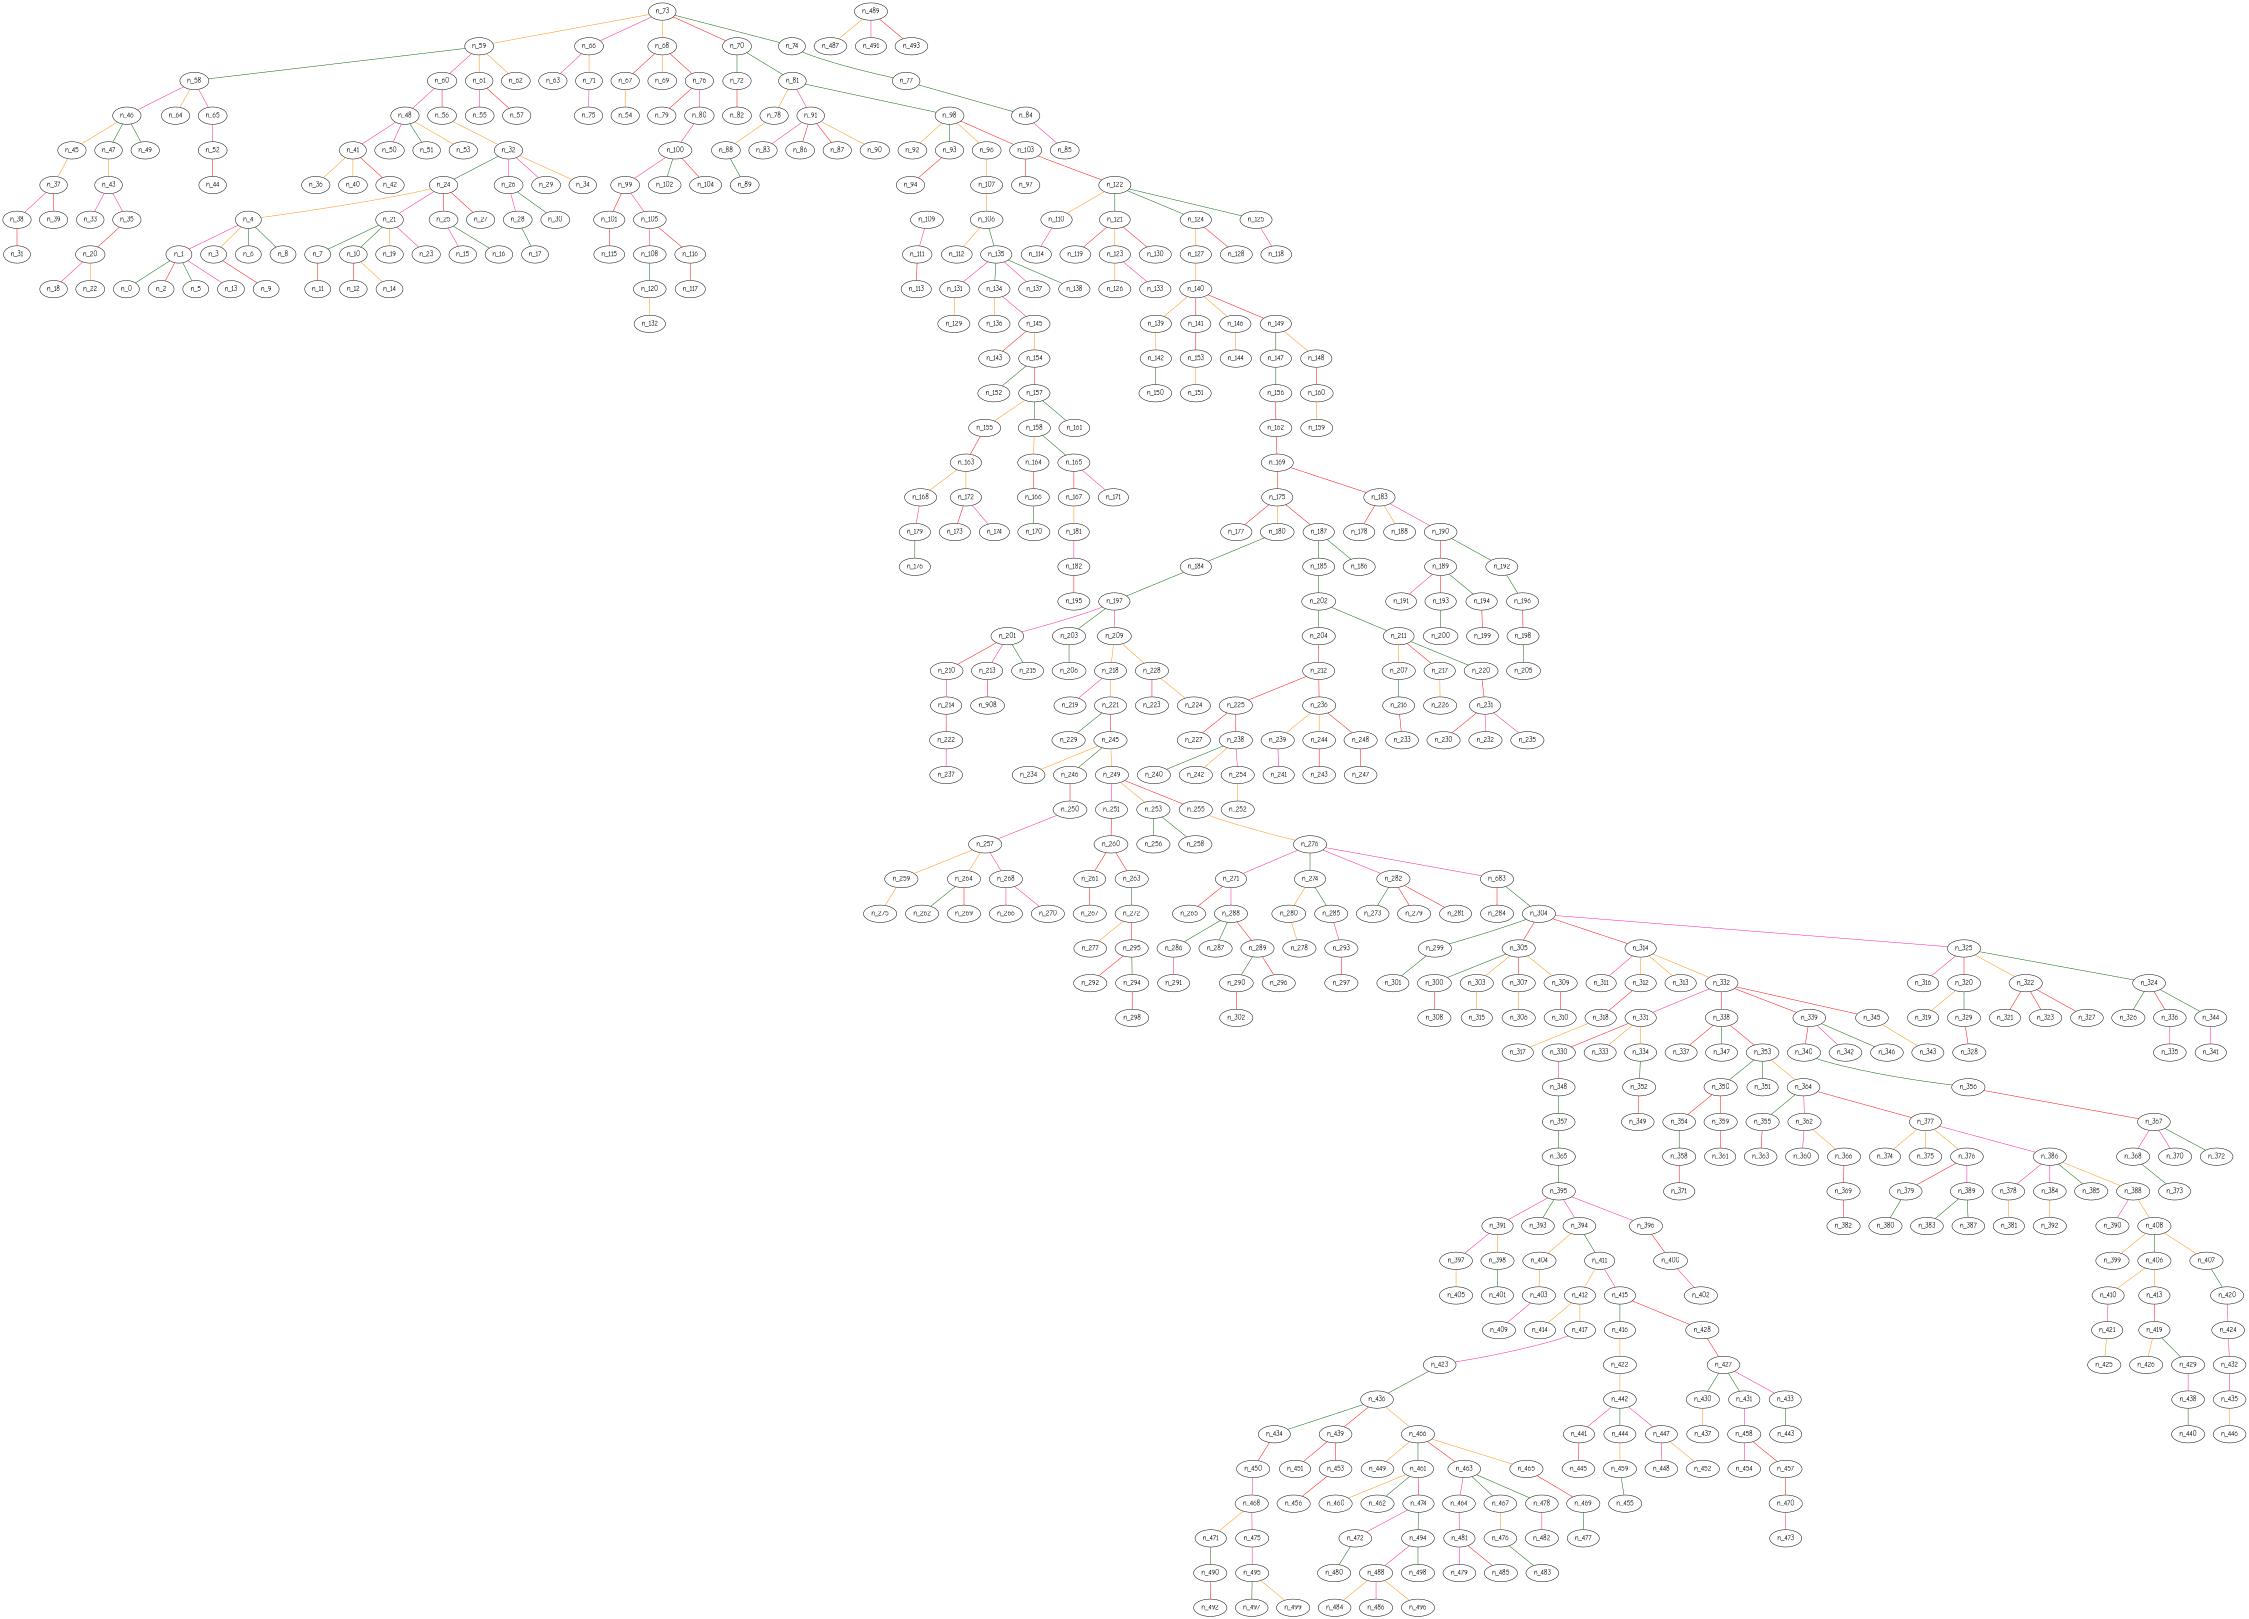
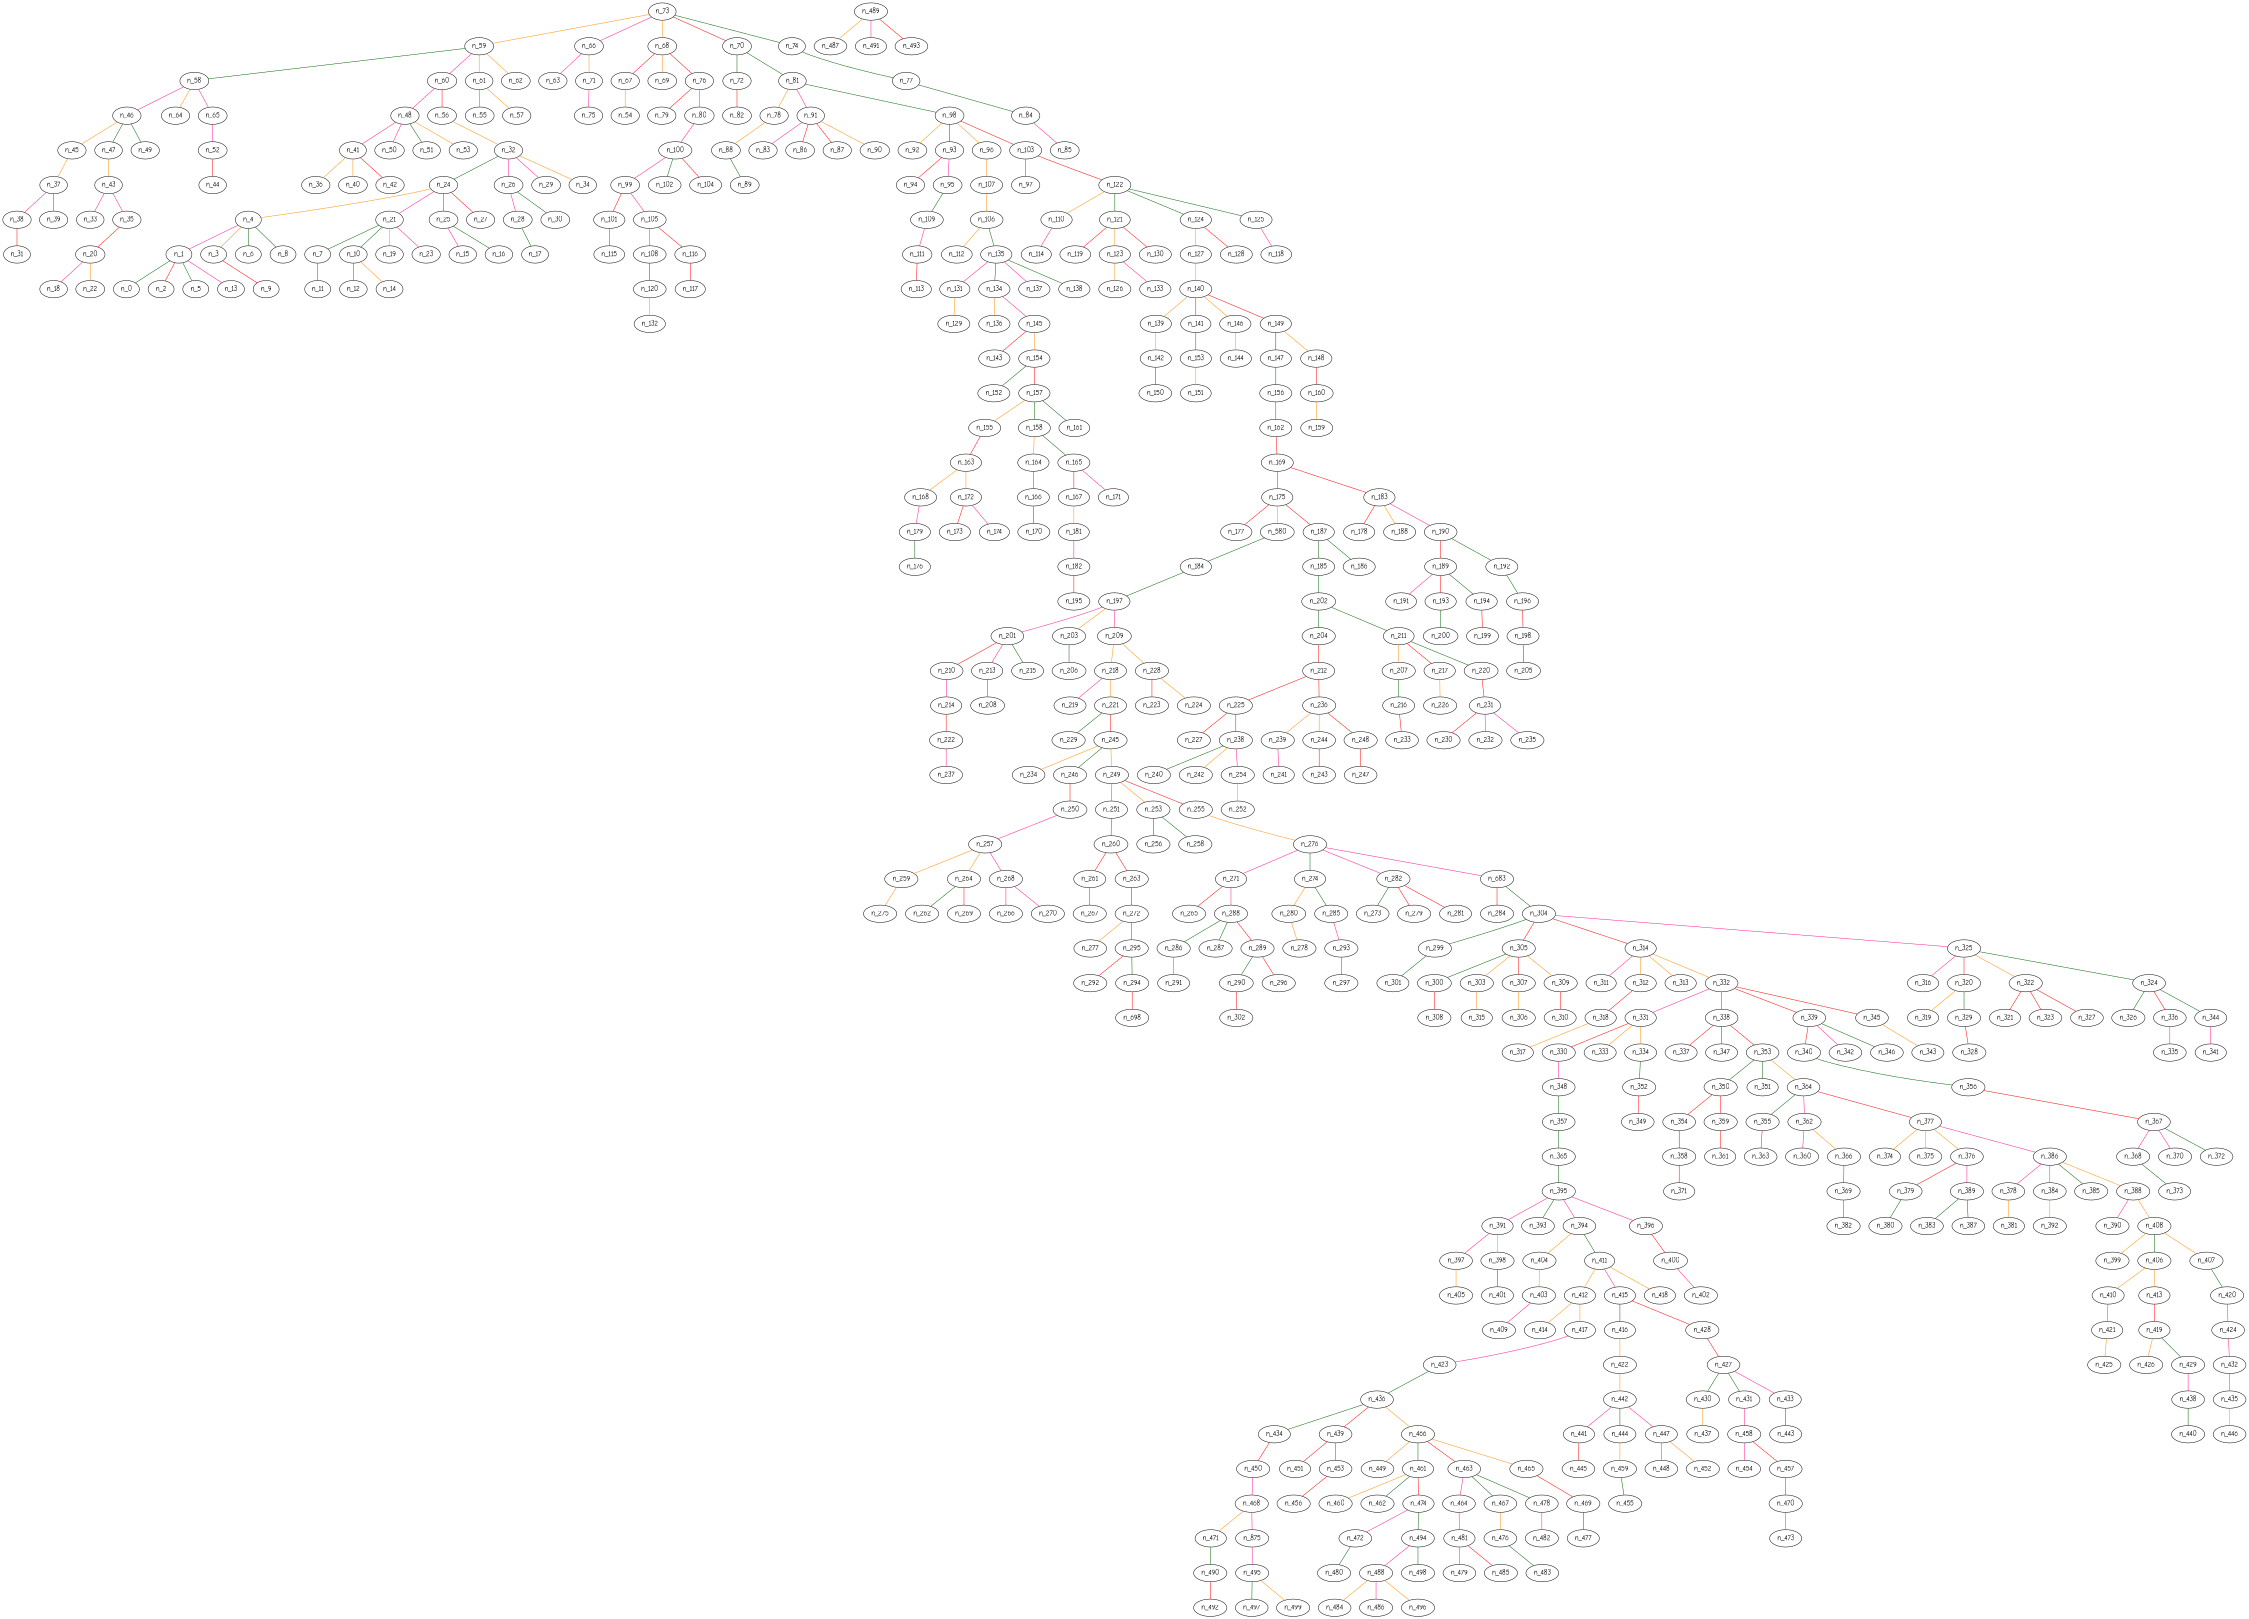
edge "n_61" -- "n_57": color red -> darkorange
node "n_95": added
node "n_180": label "n_180" -> "n_580"
edge "n_197" -- "n_203": color darkgreen -> darkorange
node "n_908": label "n_908" -> "n_208"
node "n_298": label "n_298" -> "n_698"
node "n_418": added
node "n_475": label "n_475" -> "n_875"
